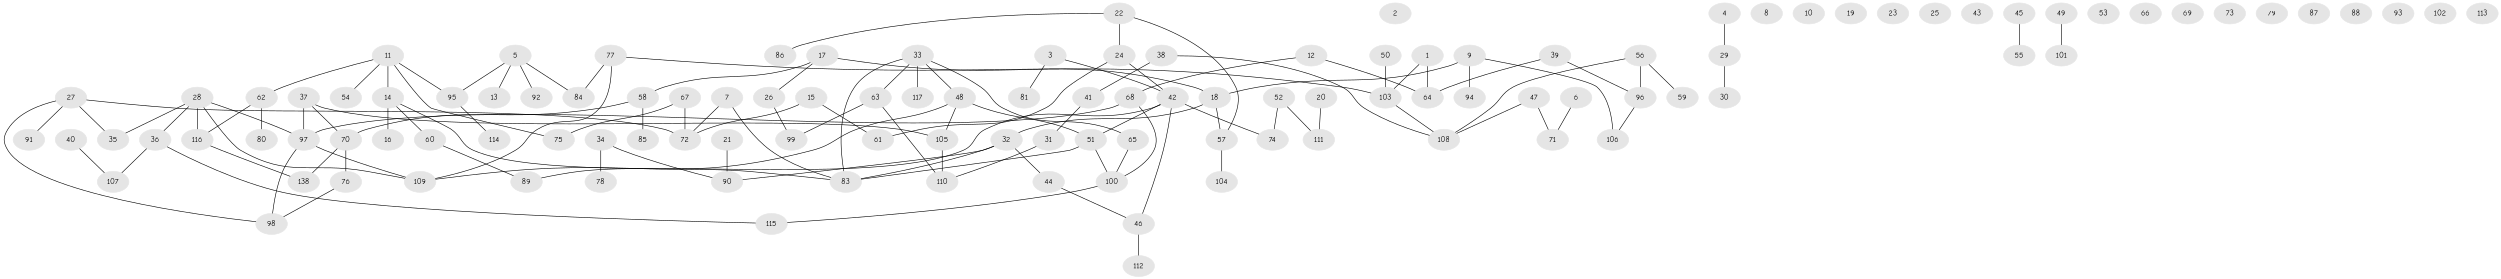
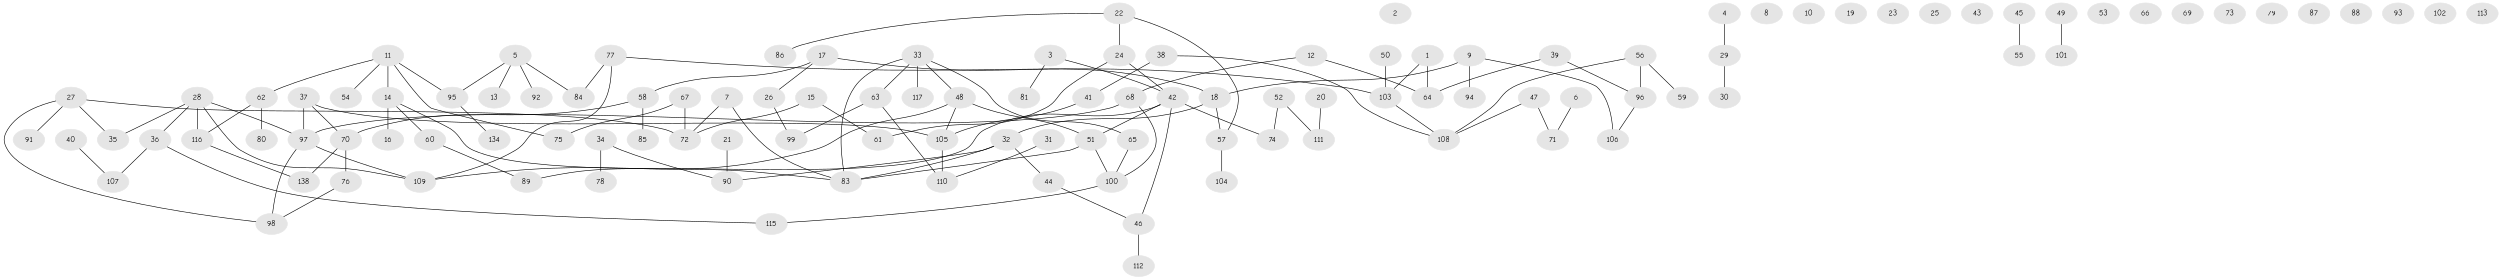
edge "41" -- "31": now "41" -- "105"
node "114": label "114" -> "134"
